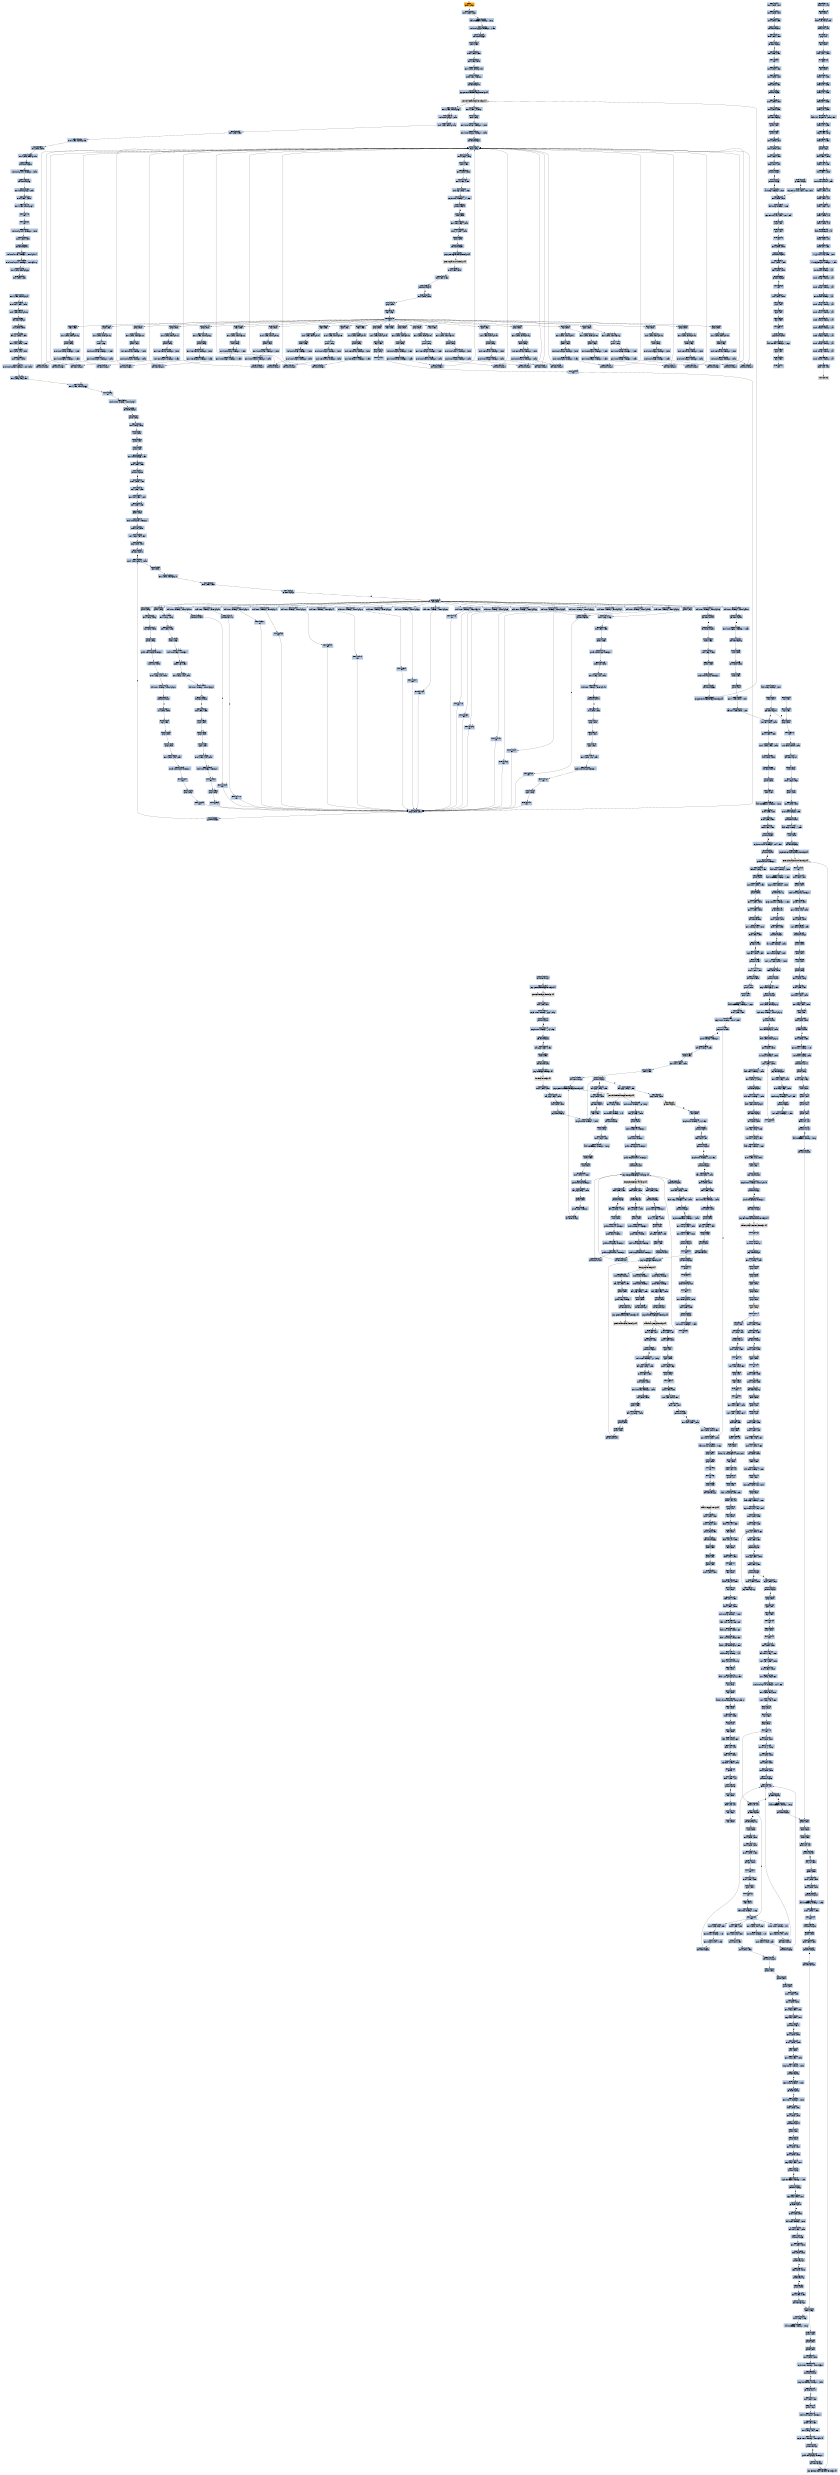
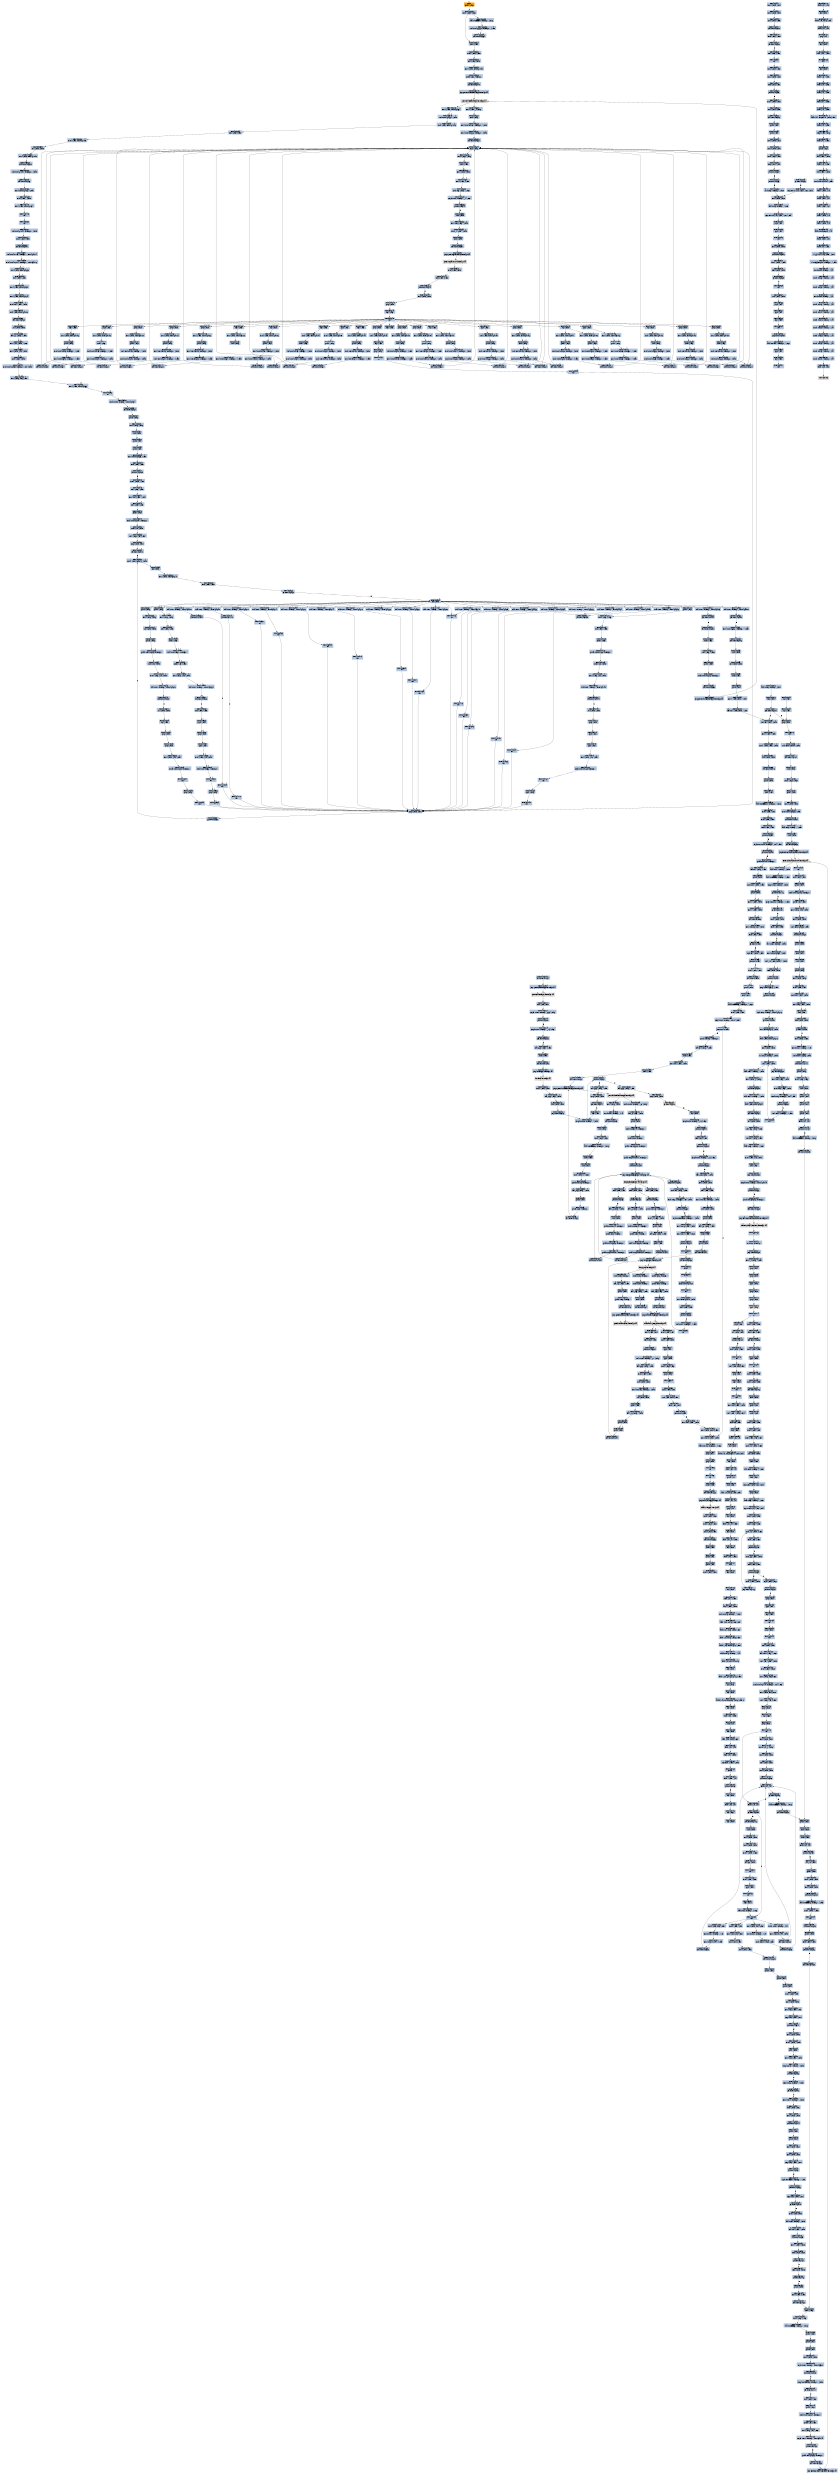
edge "0x0046685b call 0x00405c34" -> "0x00405c34 pushl %ebx": now "0x00466851 movl %esp, %ebp" -> "0x00405c34 pushl %ebx"
node "0x00403baf movl %eax, 0x00469640": added
node "0x0040d76a movl $0x40d208<UINT32>, %edx": removed
edge "0x0040d80e call 0x0040d624" -> "0x0040d809 movl $0x40d92c<UINT32>, %eax": reversed
edge "0x00403b6a call %eax" -> "0x00410d3c subl $0x1<UINT8>, 0x00469840": now "0x00403b6a call %eax" -> "0x00410d43 ret"
node "0x00405b6e ret": removed
node "0x004021ef subl %ebx, 0x00469618": removed
edge "0x004052ce jne 0x00405302" -> "0x004052d0 movb $0x0<UINT8>, -11(%ebp)": removed, label "F"
node "0x0040128c jmp LoadStringA@user32.dll": added
node "0x0042e123 addb %ah, -94(%eax)": removed
edge "0x004020e8 pushl %ebp" -> "0x004020ee pushl %ebx": now "0x004020eb addl $0xfffffff8<UINT8>, %esp" -> "0x004020ee pushl %ebx"
